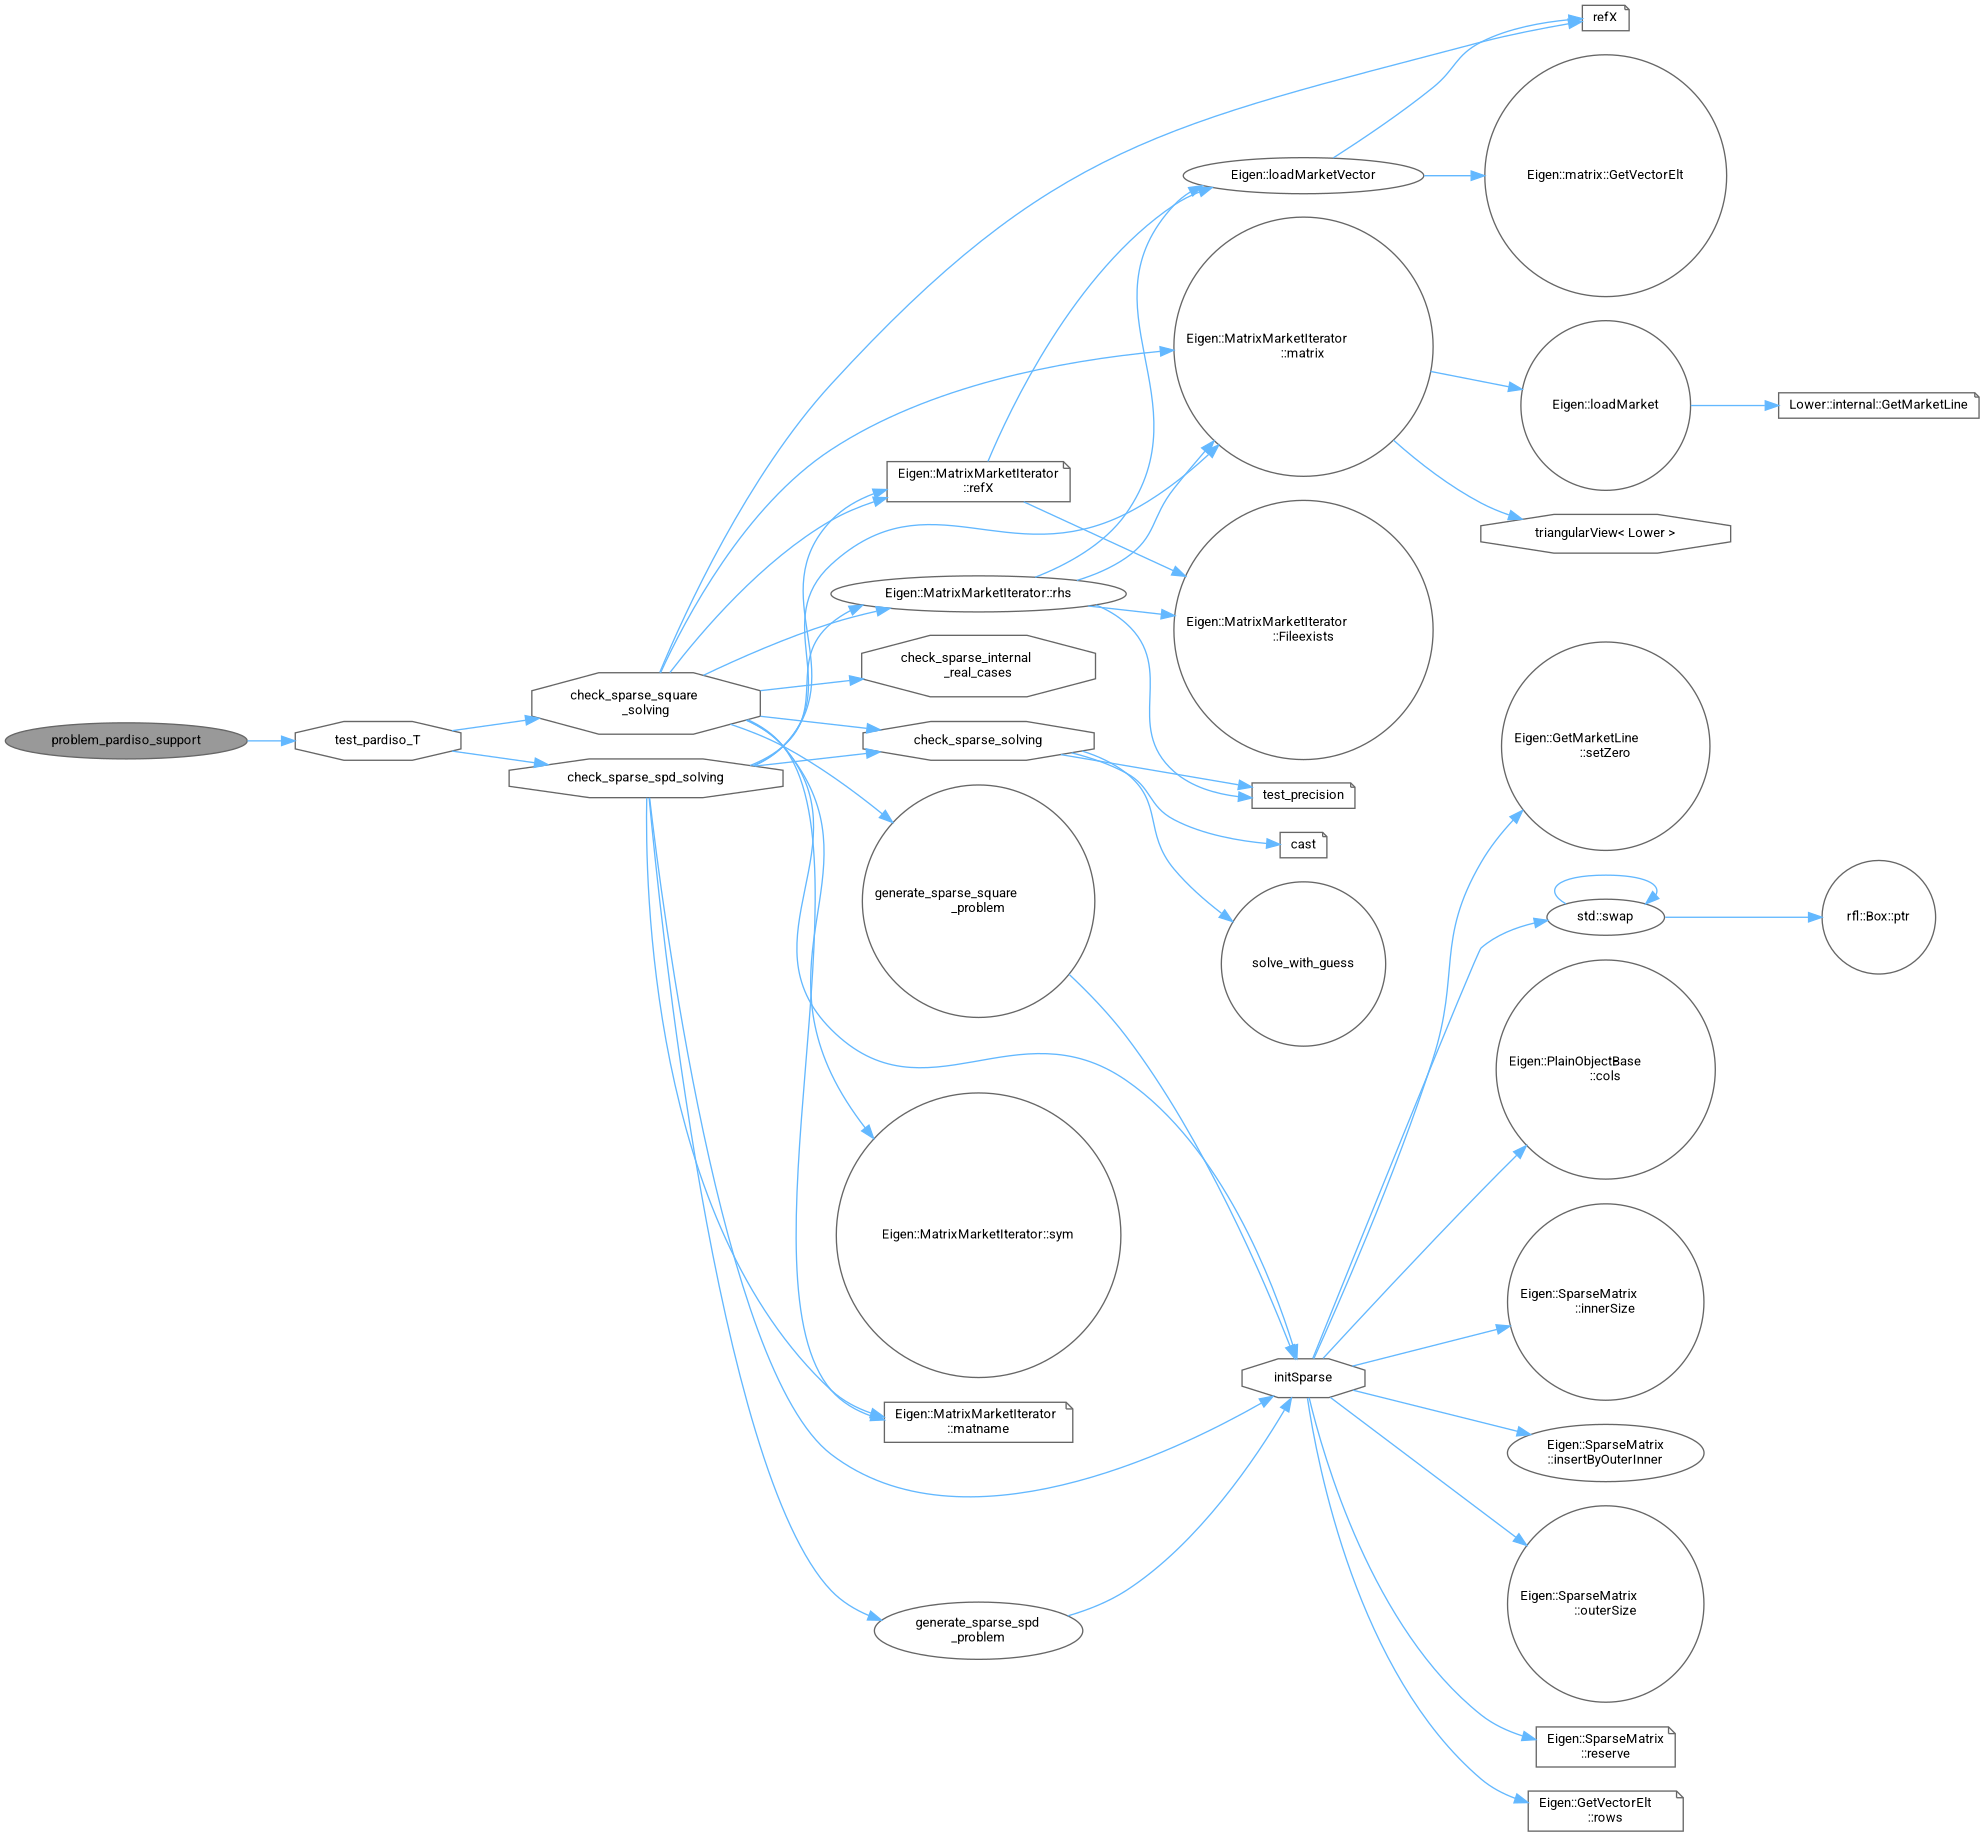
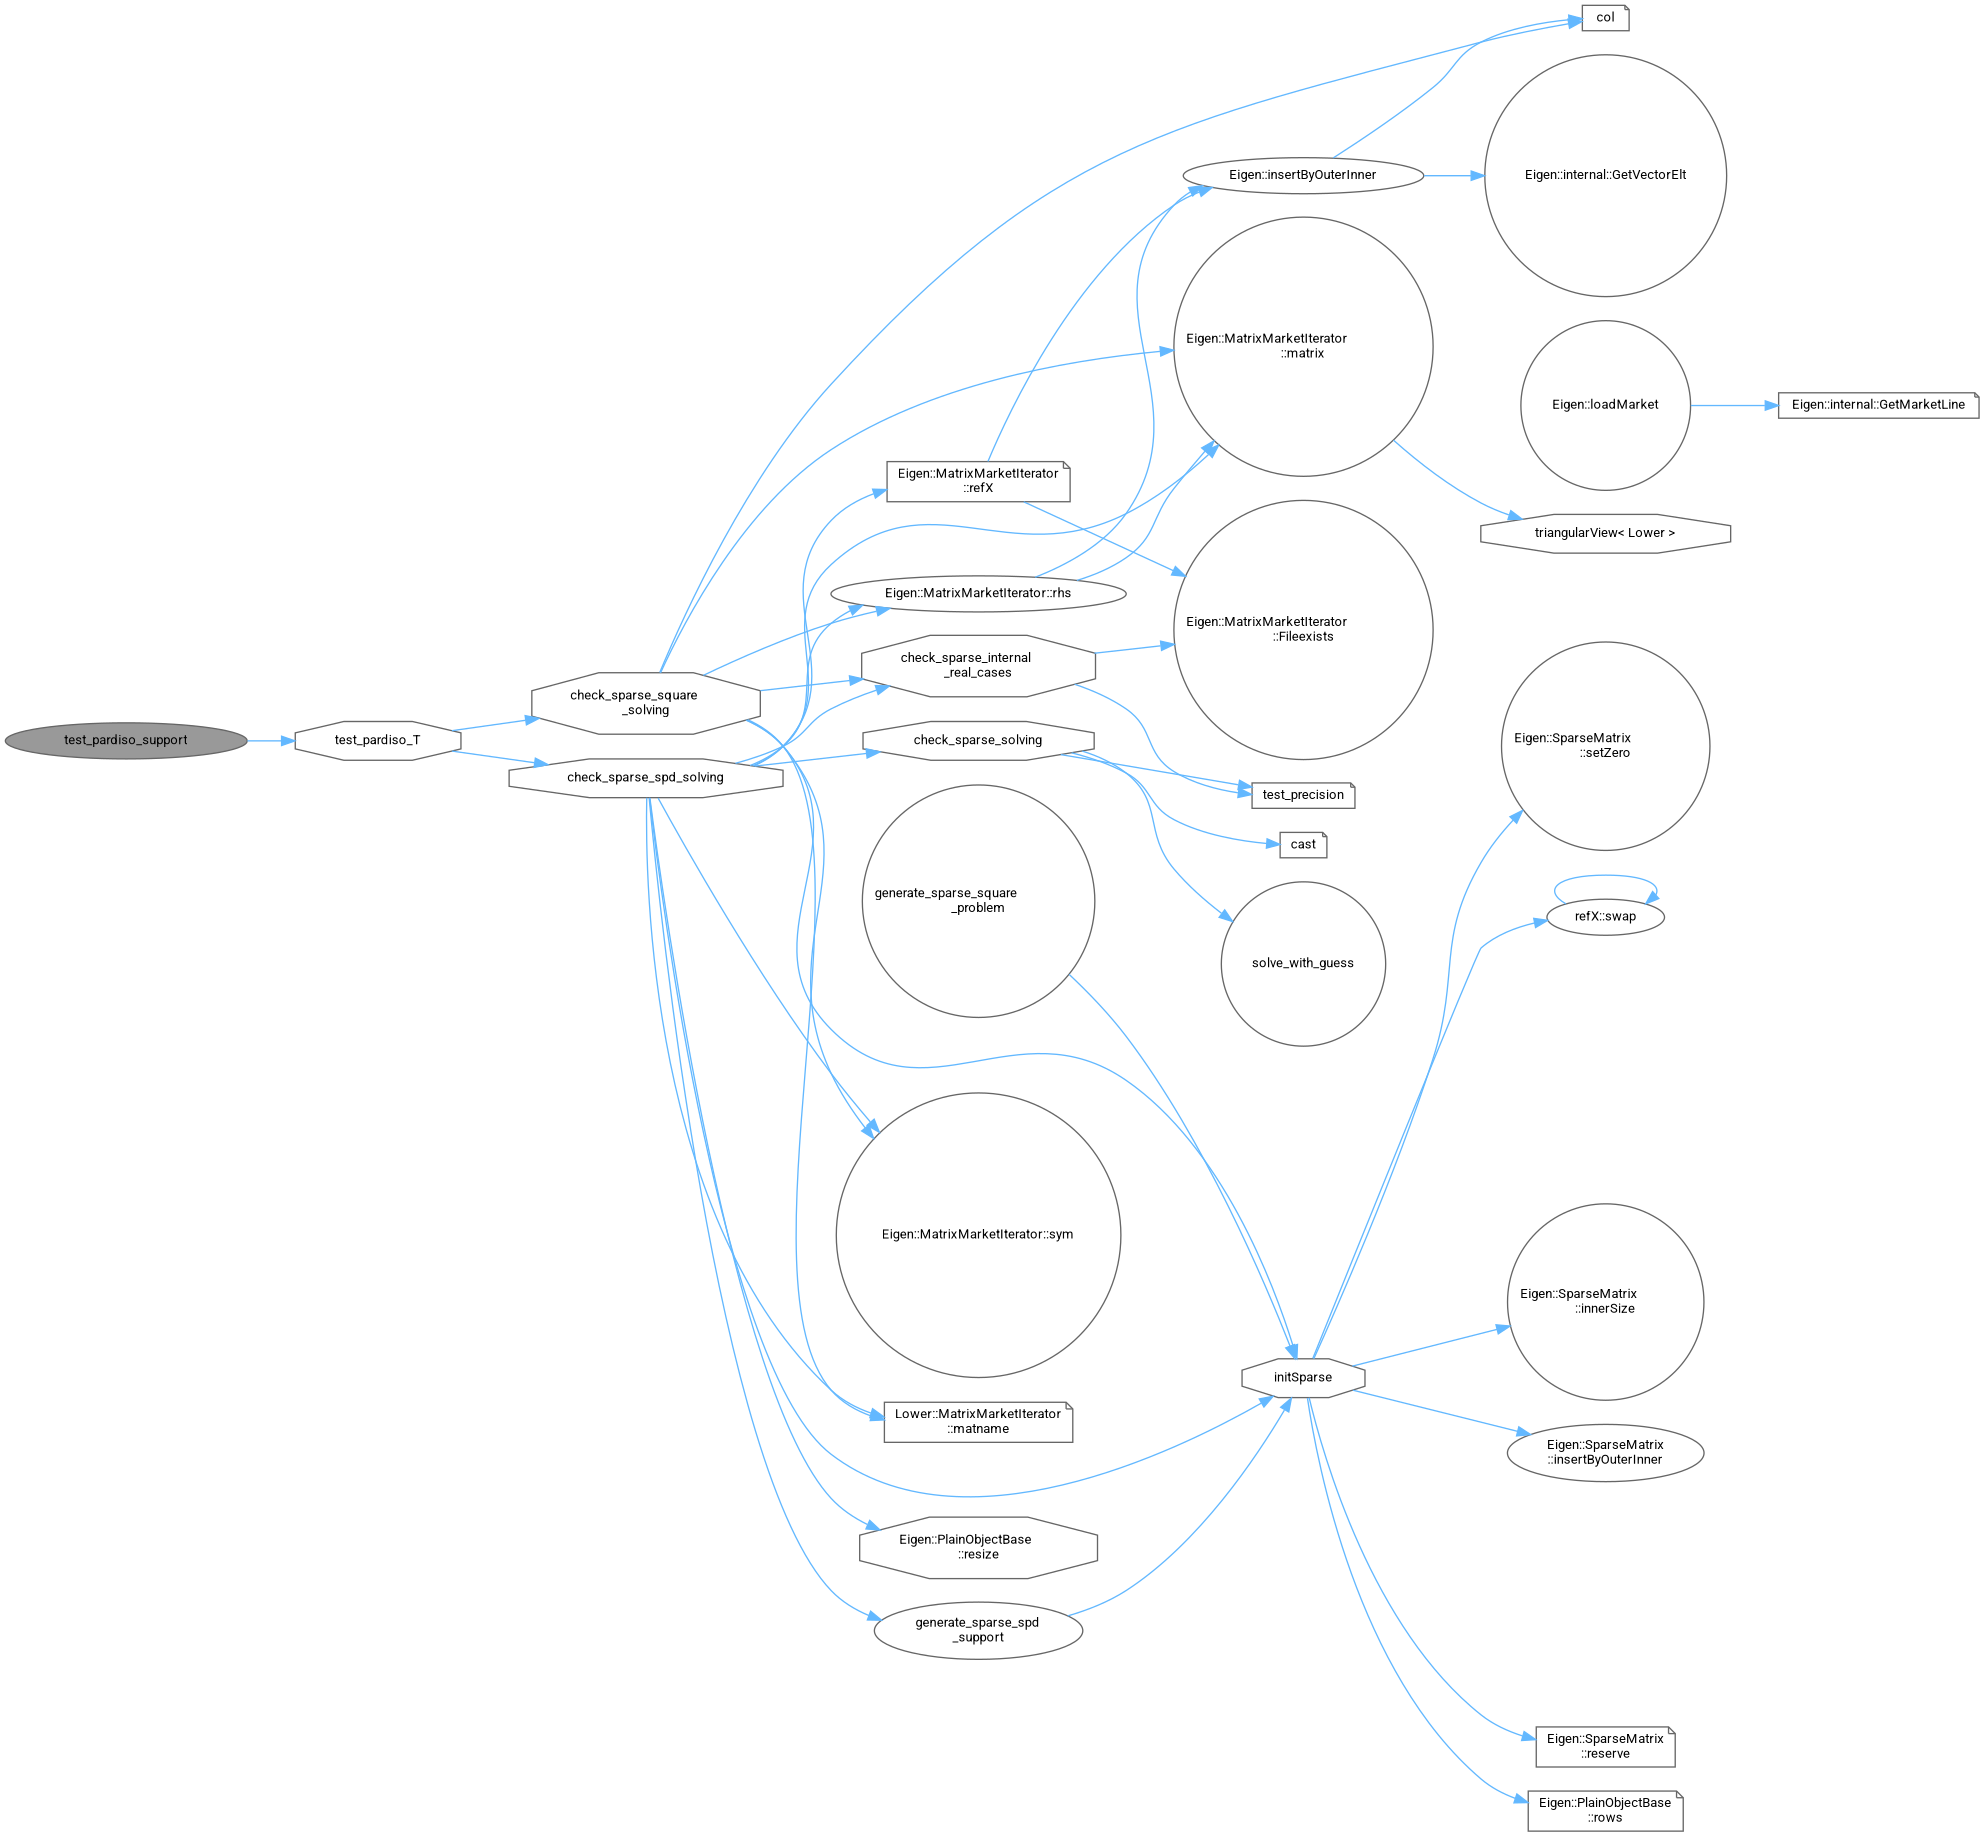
node "refX": label "refX" -> "col"
node "Eigen::loadMarketVector": label "Eigen::loadMarketVector" -> "Eigen::insertByOuterInner"
node "Eigen::matrix::GetVectorElt": label "Eigen::matrix::GetVectorElt" -> "Eigen::internal::GetVectorElt"
edge "Eigen::MatrixMarketIterator ::matrix" -> "Eigen::loadMarket": removed
node "Lower::internal::GetMarketLine": label "Lower::internal::GetMarketLine" -> "Eigen::internal::GetMarketLine"
edge "check_sparse_square _solving" -> "Eigen::MatrixMarketIterator ::refX": removed
edge "Eigen::MatrixMarketIterator::rhs" -> "Eigen::MatrixMarketIterator ::Fileexists": now "check_sparse_internal _real_cases" -> "Eigen::MatrixMarketIterator ::Fileexists"
edge "Eigen::MatrixMarketIterator::rhs" -> "test_precision": now "check_sparse_internal _real_cases" -> "test_precision"
edge "check_sparse_square _solving" -> "check_sparse_solving": removed
edge "check_sparse_spd_solving" -> "check_sparse_internal _real_cases": added
node "problem_pardiso_support": label "problem_pardiso_support" -> "test_pardiso_support"
node "Eigen::GetMarketLine ::setZero": label "Eigen::GetMarketLine ::setZero" -> "Eigen::SparseMatrix ::setZero"
edge "check_sparse_square _solving" -> "generate_sparse_square _problem": removed
node "std::swap": label "std::swap" -> "refX::swap"
node "rfl::Box::ptr": removed
edge "check_sparse_spd_solving" -> "Eigen::MatrixMarketIterator::sym": added
node "Eigen::PlainObjectBase ::cols": removed
node "Eigen::MatrixMarketIterator ::matname": label "Eigen::MatrixMarketIterator ::matname" -> "Lower::MatrixMarketIterator ::matname"
node "Eigen::PlainObjectBase ::resize": added
node "Eigen::SparseMatrix ::outerSize": removed
node "generate_sparse_spd _problem": label "generate_sparse_spd _problem" -> "generate_sparse_spd _support"
node "Eigen::GetVectorElt ::rows": label "Eigen::GetVectorElt ::rows" -> "Eigen::PlainObjectBase ::rows"
